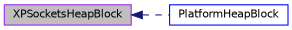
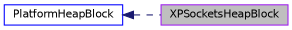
edge "PlatformHeapBlock" -> "XPSocketsHeapBlock": reversed
